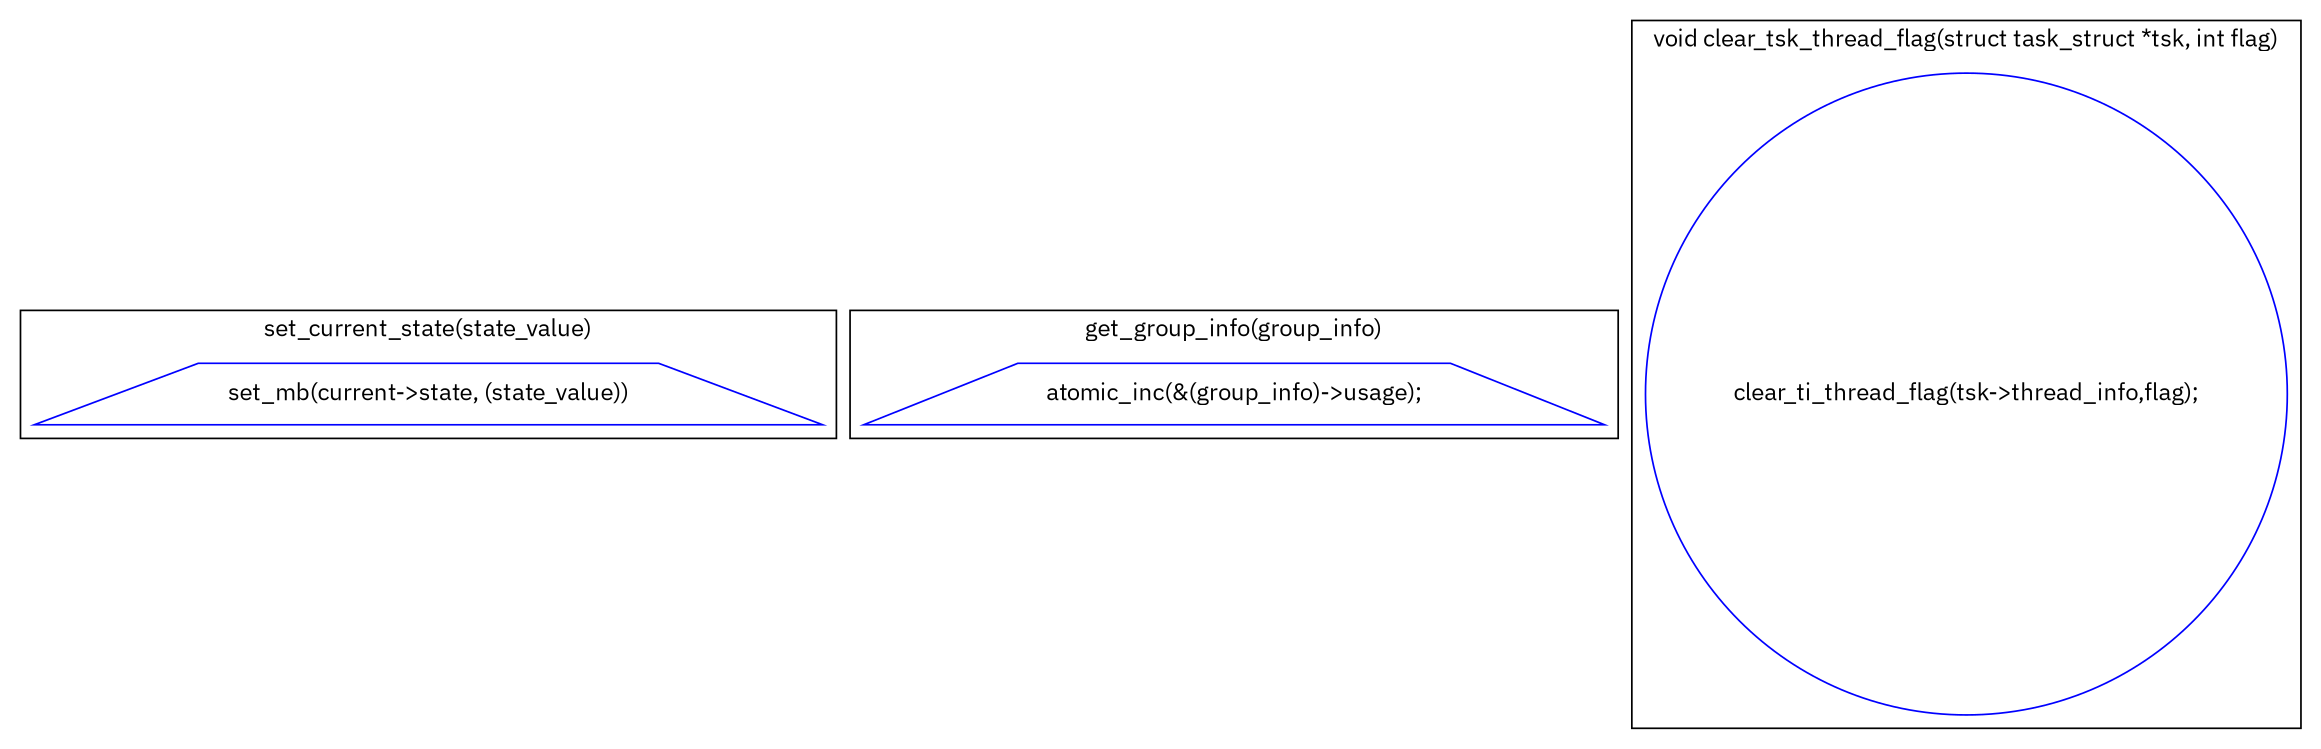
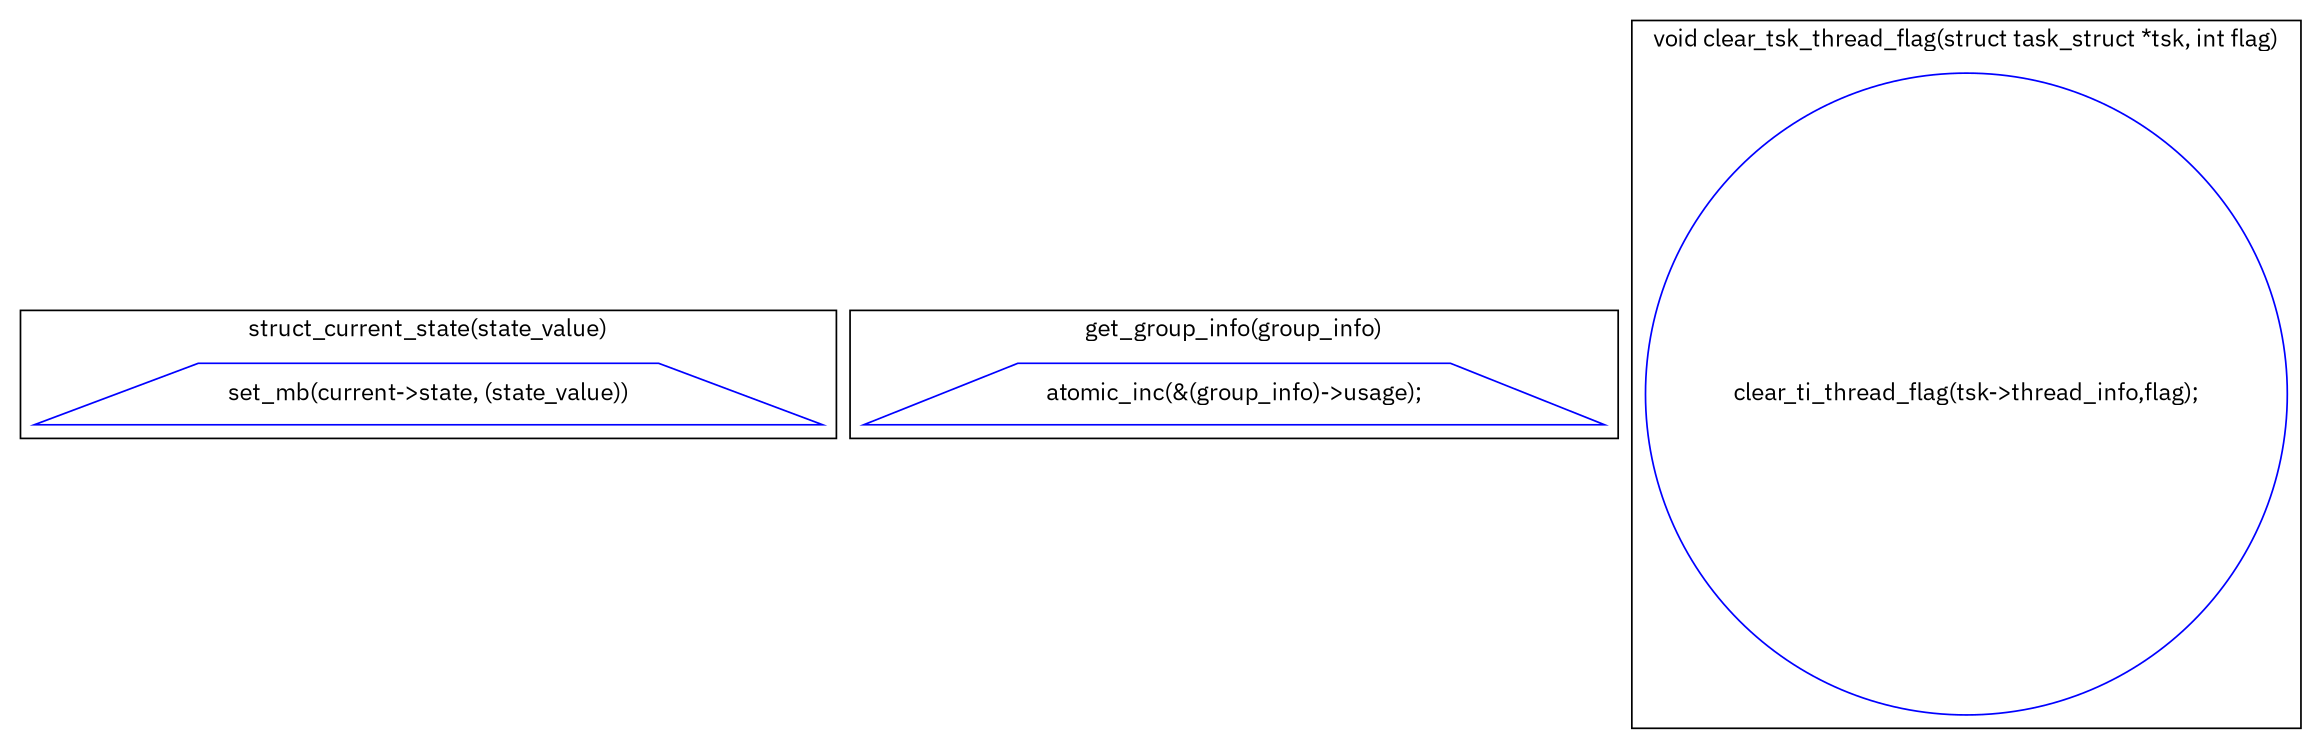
cluster "set_current_state(state_value)": label "set_current_state(state_value)" -> "struct_current_state(state_value)"
